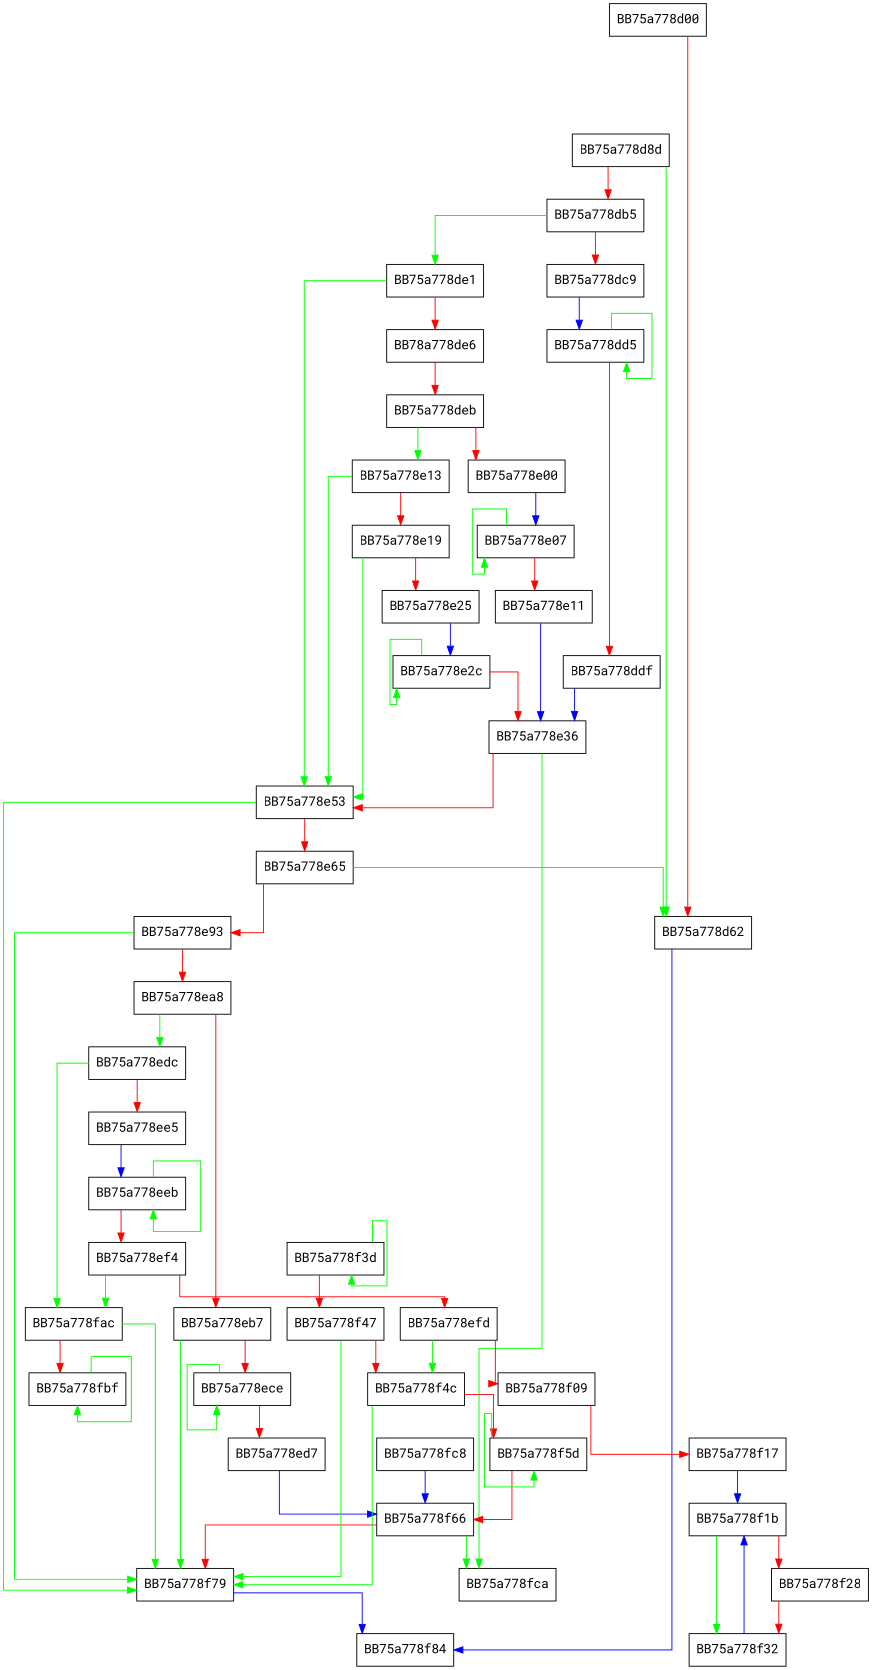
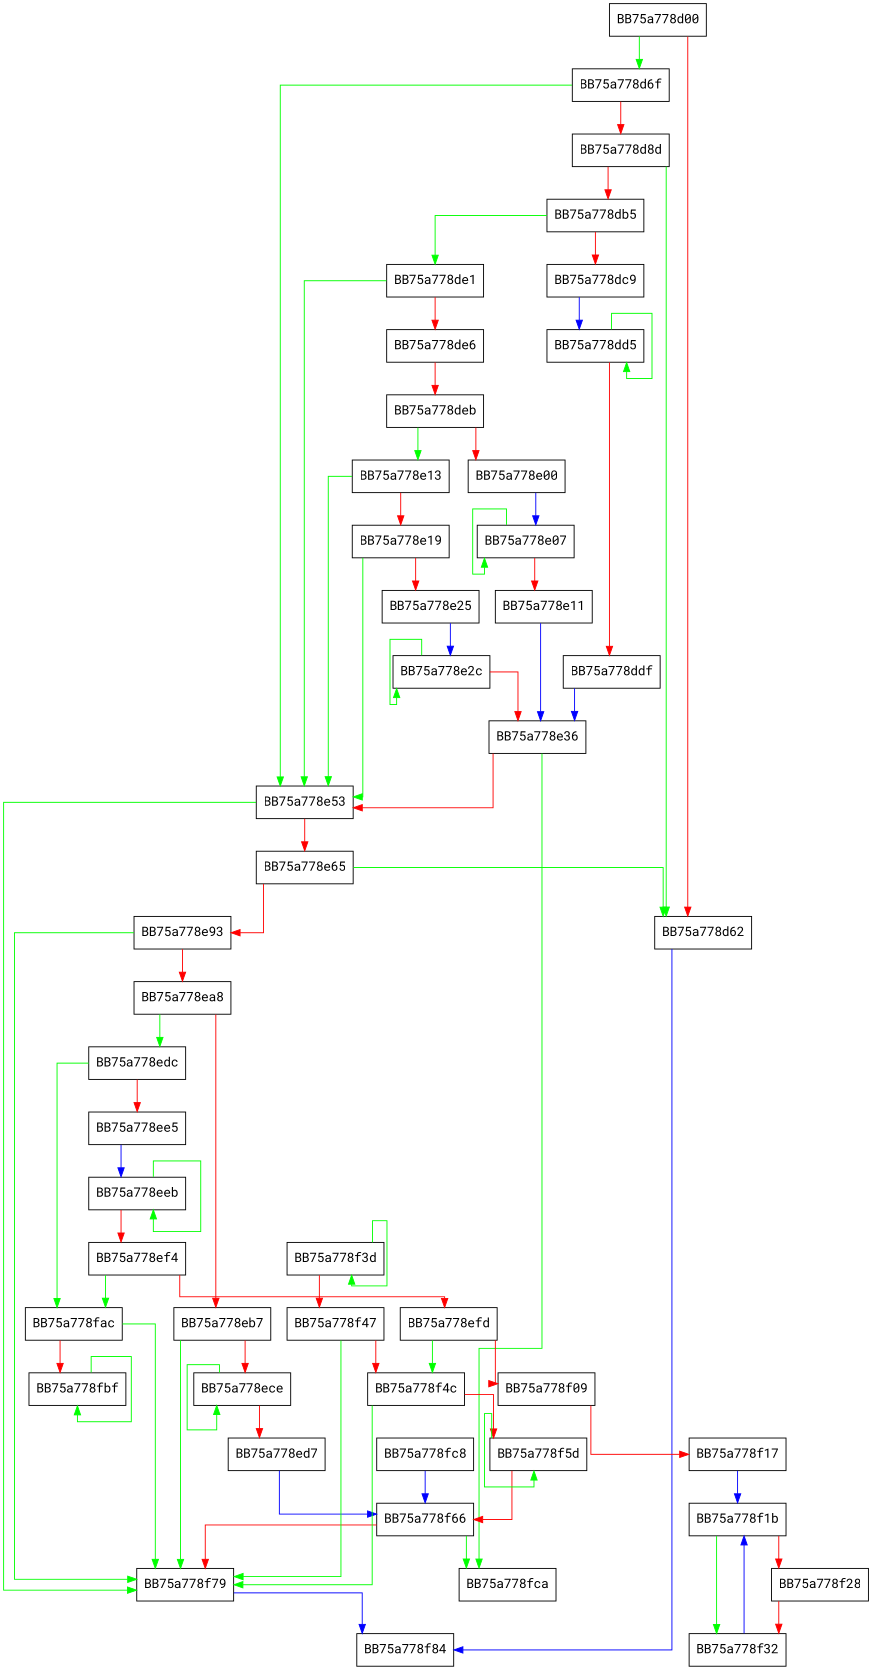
node "BB75a778d6f": added
node "BB78a778de6": label "BB78a778de6" -> "BB75a778de6"
